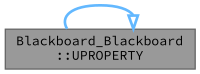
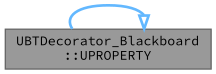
node "Blackboard_Blackboard ::UPROPERTY": label "Blackboard_Blackboard ::UPROPERTY" -> "UBTDecorator_Blackboard ::UPROPERTY"
